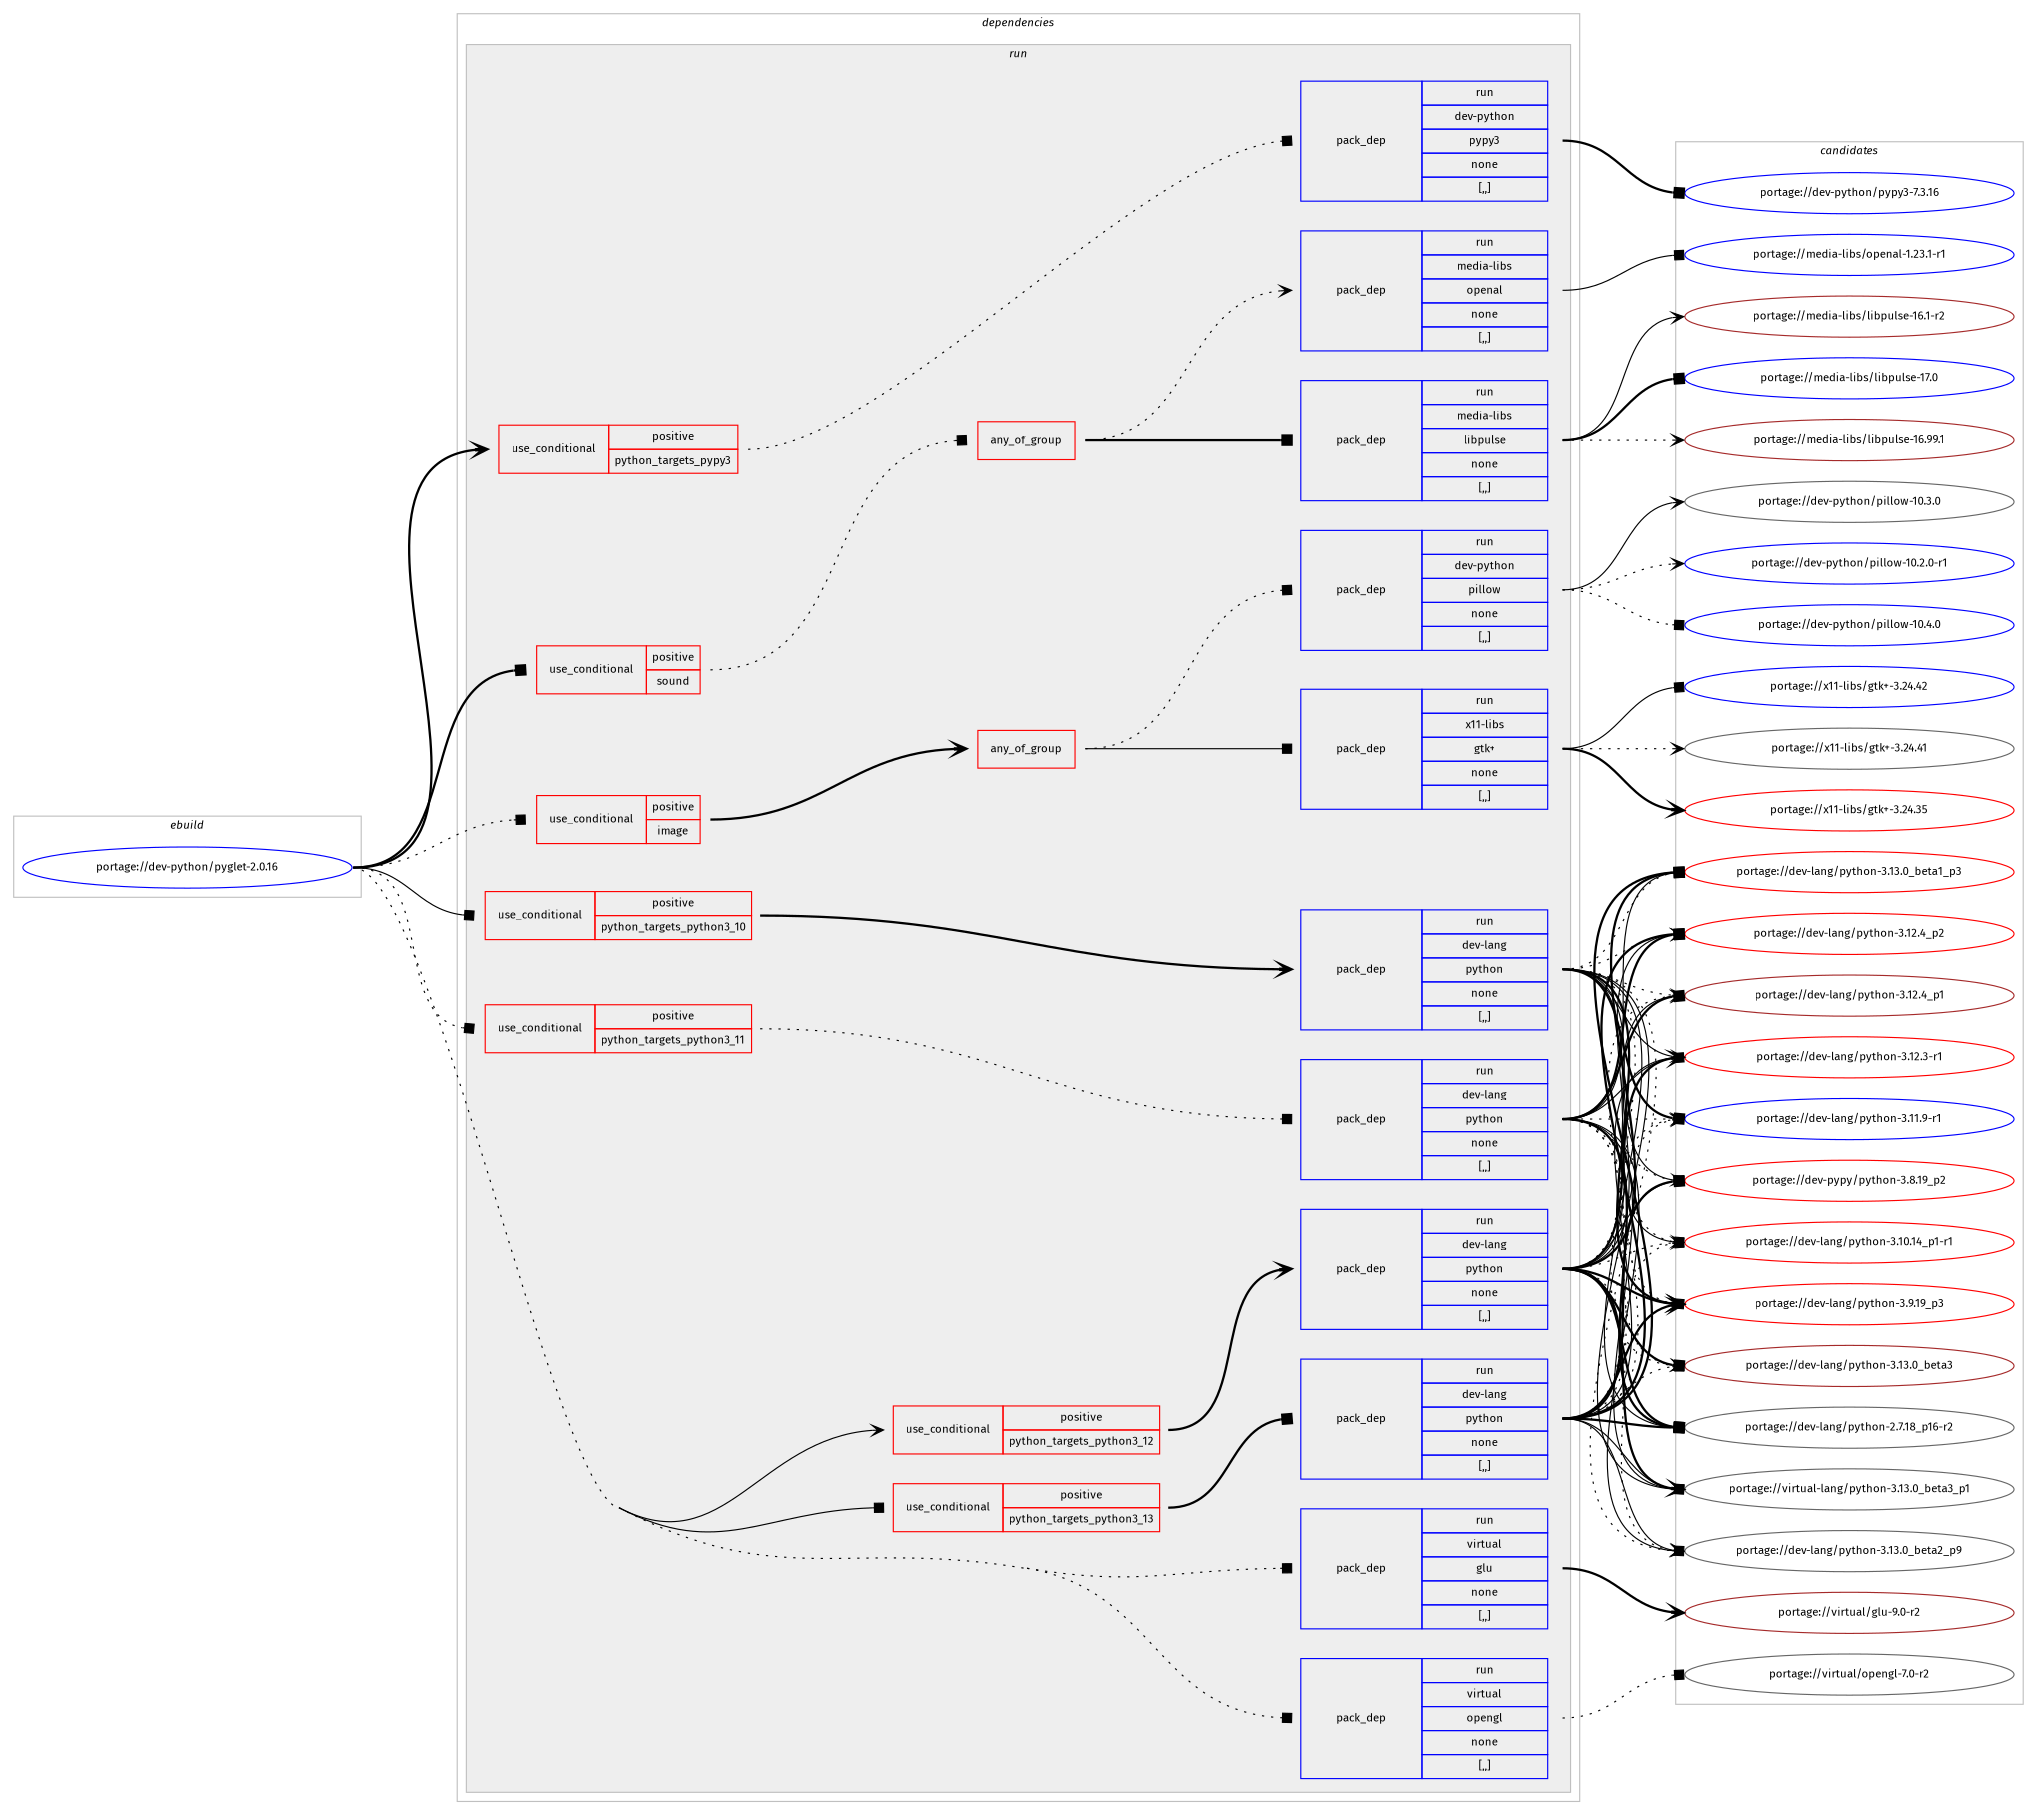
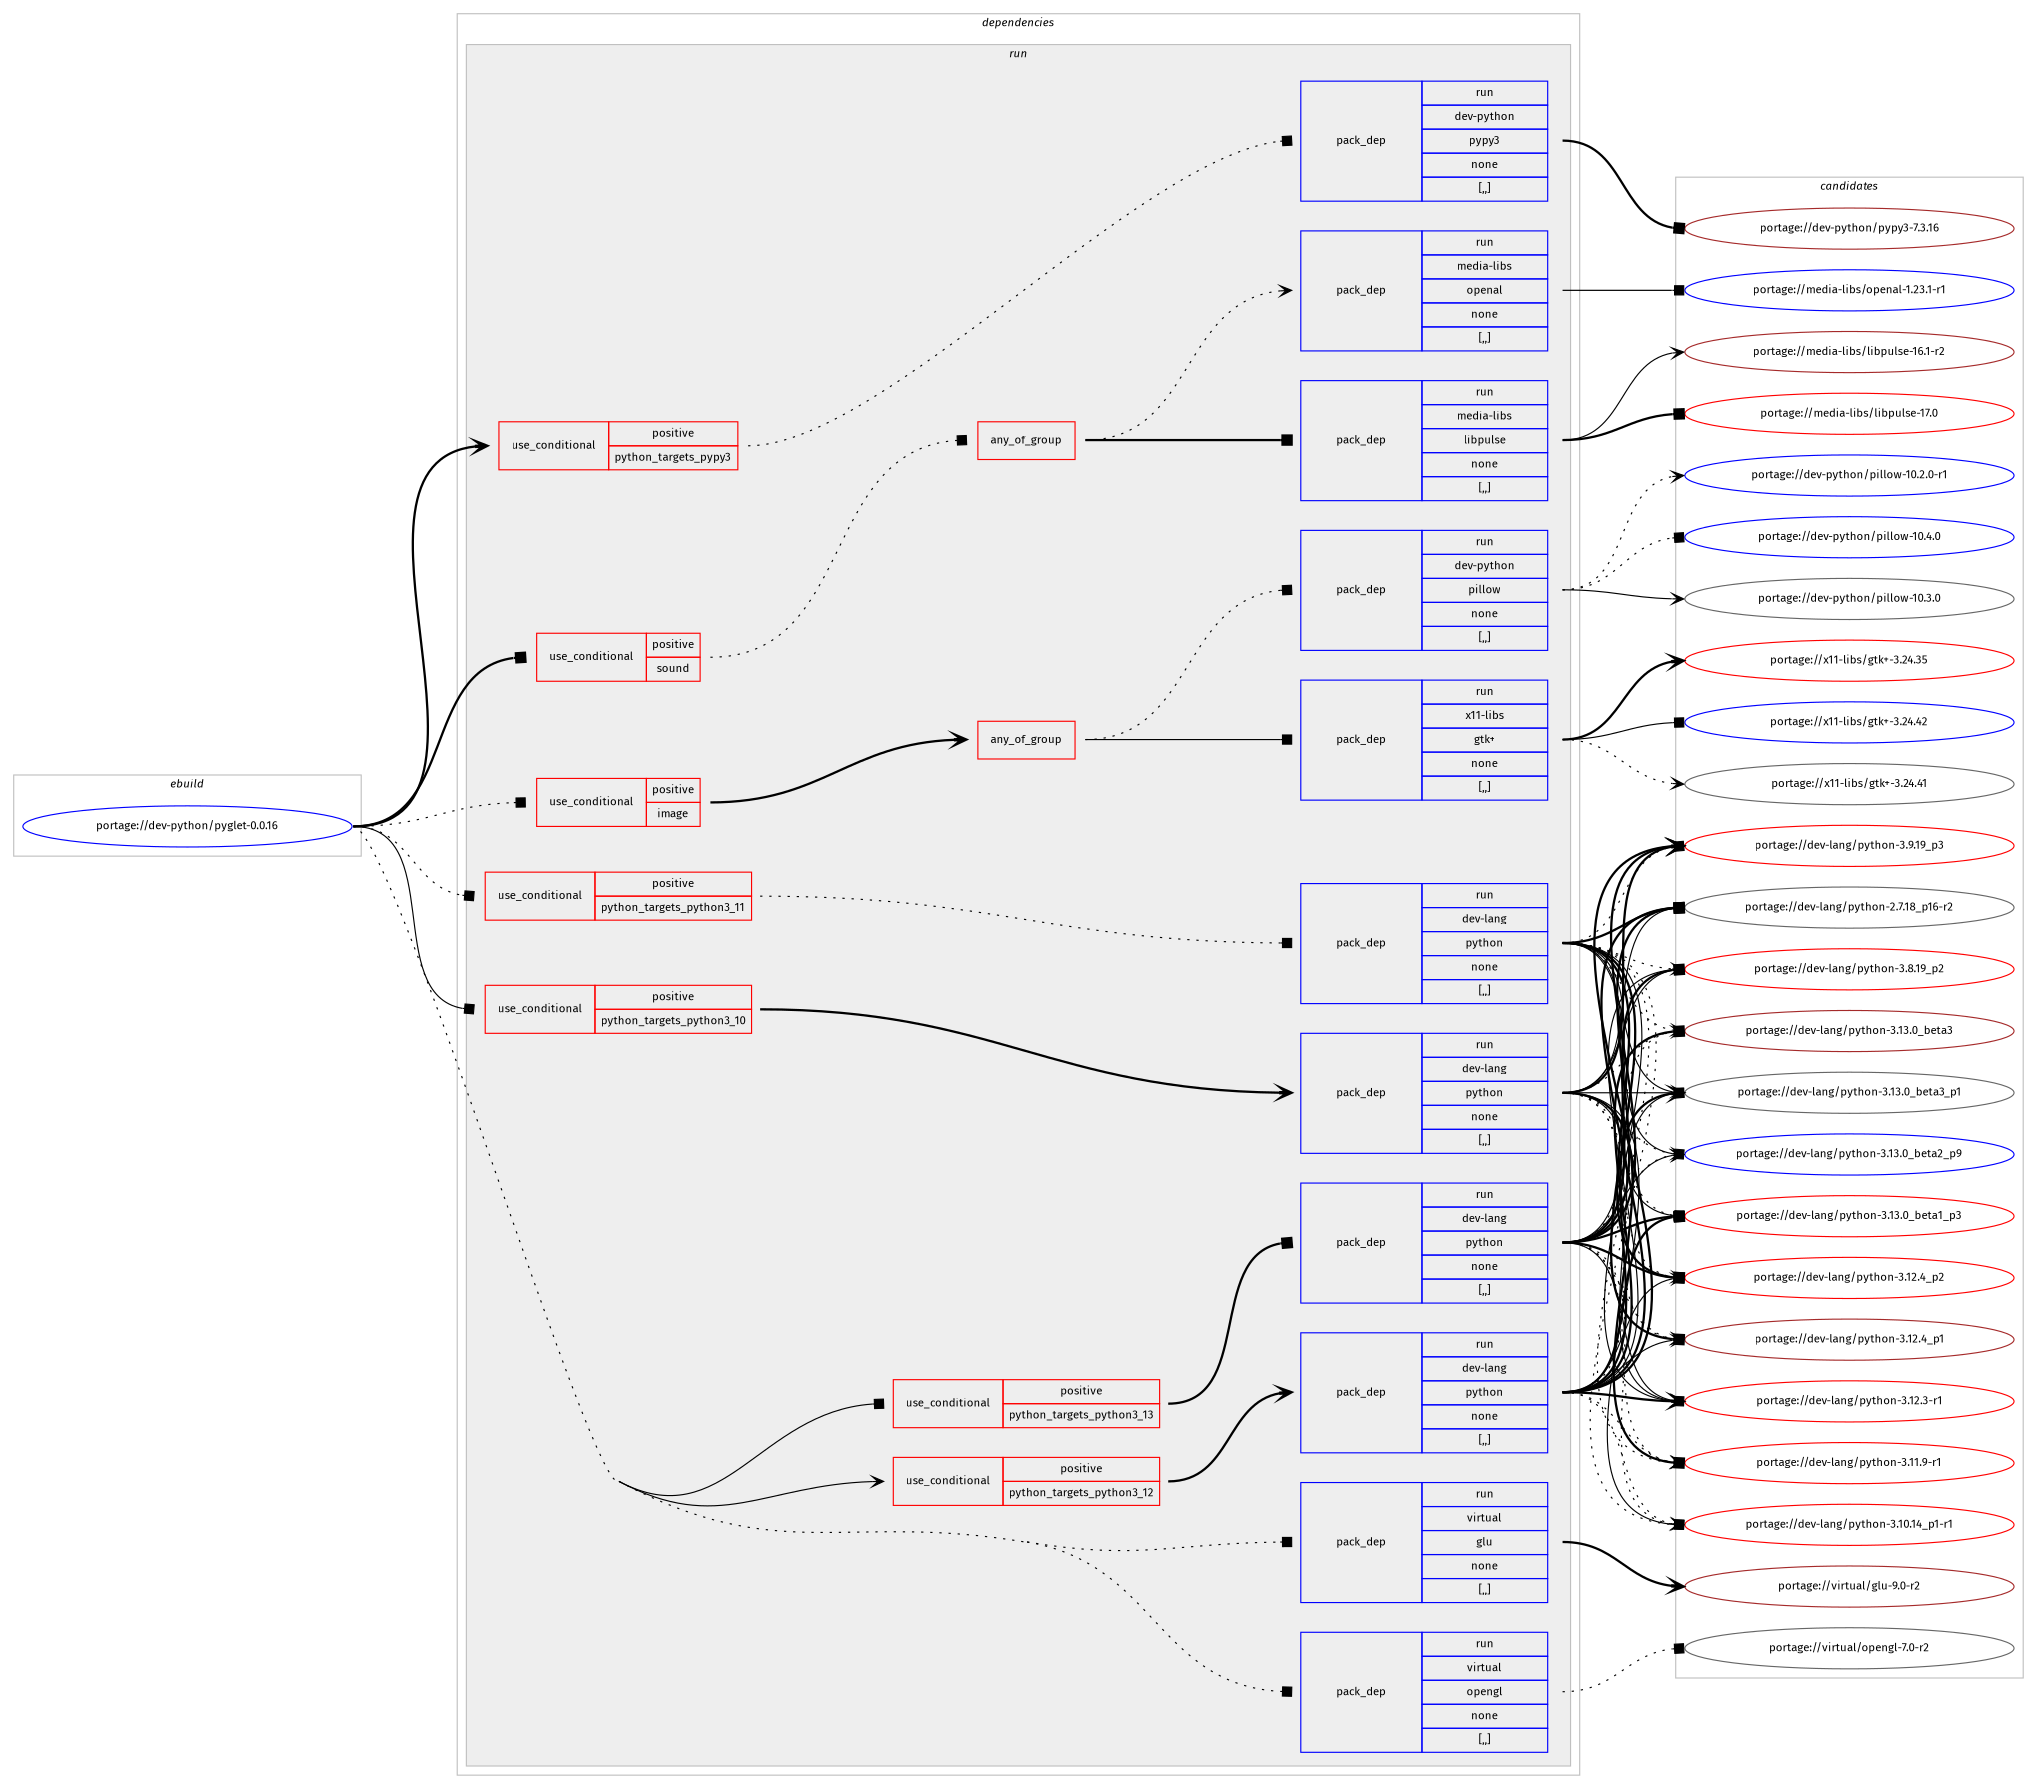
node "portage://dev-python/pypy3-7.3.16": color blue -> brown
node "portage://media-libs/libpulse-17.0": color blue -> red
node "portage://media-libs/libpulse-16.99.1": removed
node "portage://dev-python/pyglet-2.0.16": label "portage://dev-python/pyglet-2.0.16" -> "portage://dev-python/pyglet-0.0.16"
node "portage://dev-lang/python-3.11.9-r1": color blue -> red
node "portage://dev-pypy/python-3.8.19_p2": label "portage://dev-pypy/python-3.8.19_p2" -> "portage://dev-lang/python-3.8.19_p2"
node "portage://virtual-lang/python-3.13.0_beta3_p1": label "portage://virtual-lang/python-3.13.0_beta3_p1" -> "portage://dev-lang/python-3.13.0_beta3_p1"
node "portage://dev-lang/python-3.13.0_beta2_p9": color gray40 -> blue
